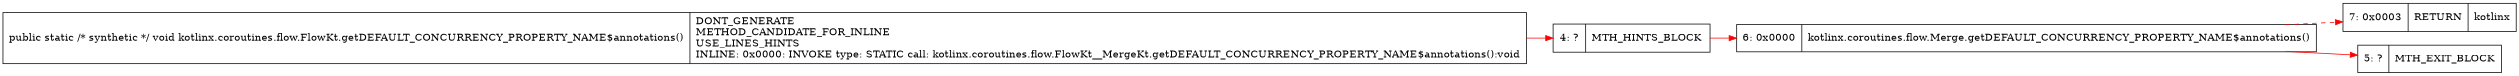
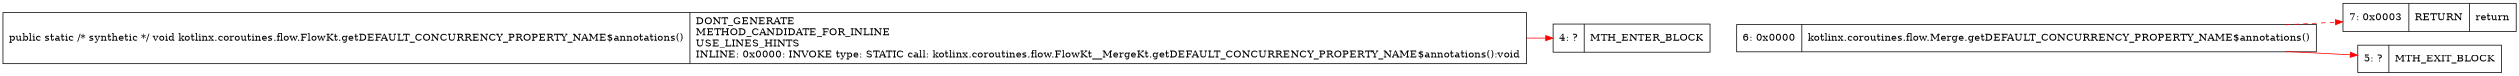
node "7: 0x0003": text "kotlinx" -> "return"
node "4: ?": text "MTH_HINTS_BLOCK" -> "MTH_ENTER_BLOCK"
edge "4: ?" -> "6: 0x0000": removed
